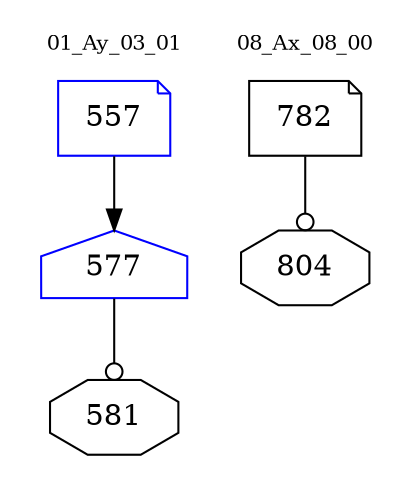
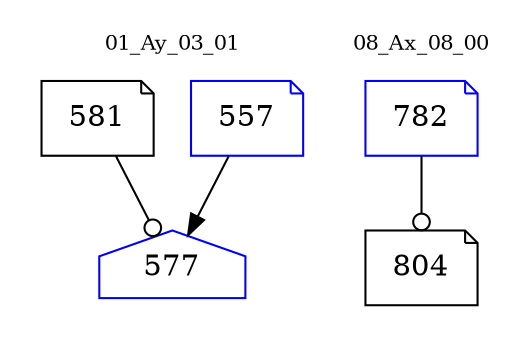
node "782": color black -> blue
node "804": shape octagon -> note
edge "577" -> "581": reversed
node "581": shape octagon -> note
